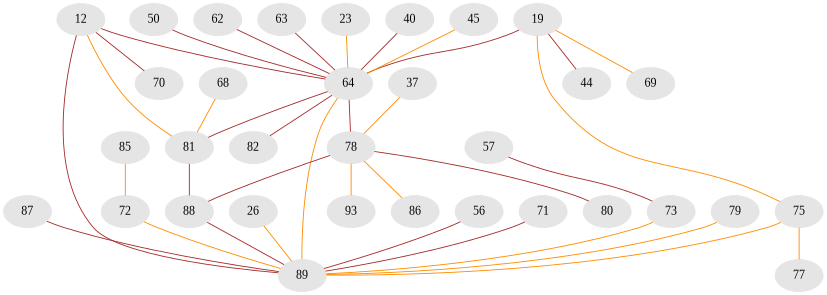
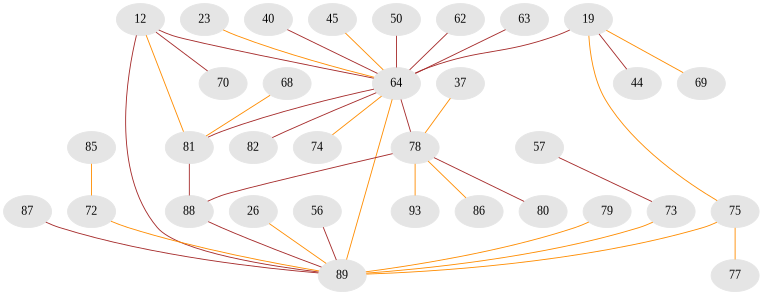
node "74": added
node "71": removed
